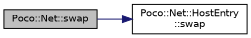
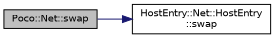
node "Poco::Net::HostEntry ::swap": label "Poco::Net::HostEntry ::swap" -> "HostEntry::Net::HostEntry ::swap"
